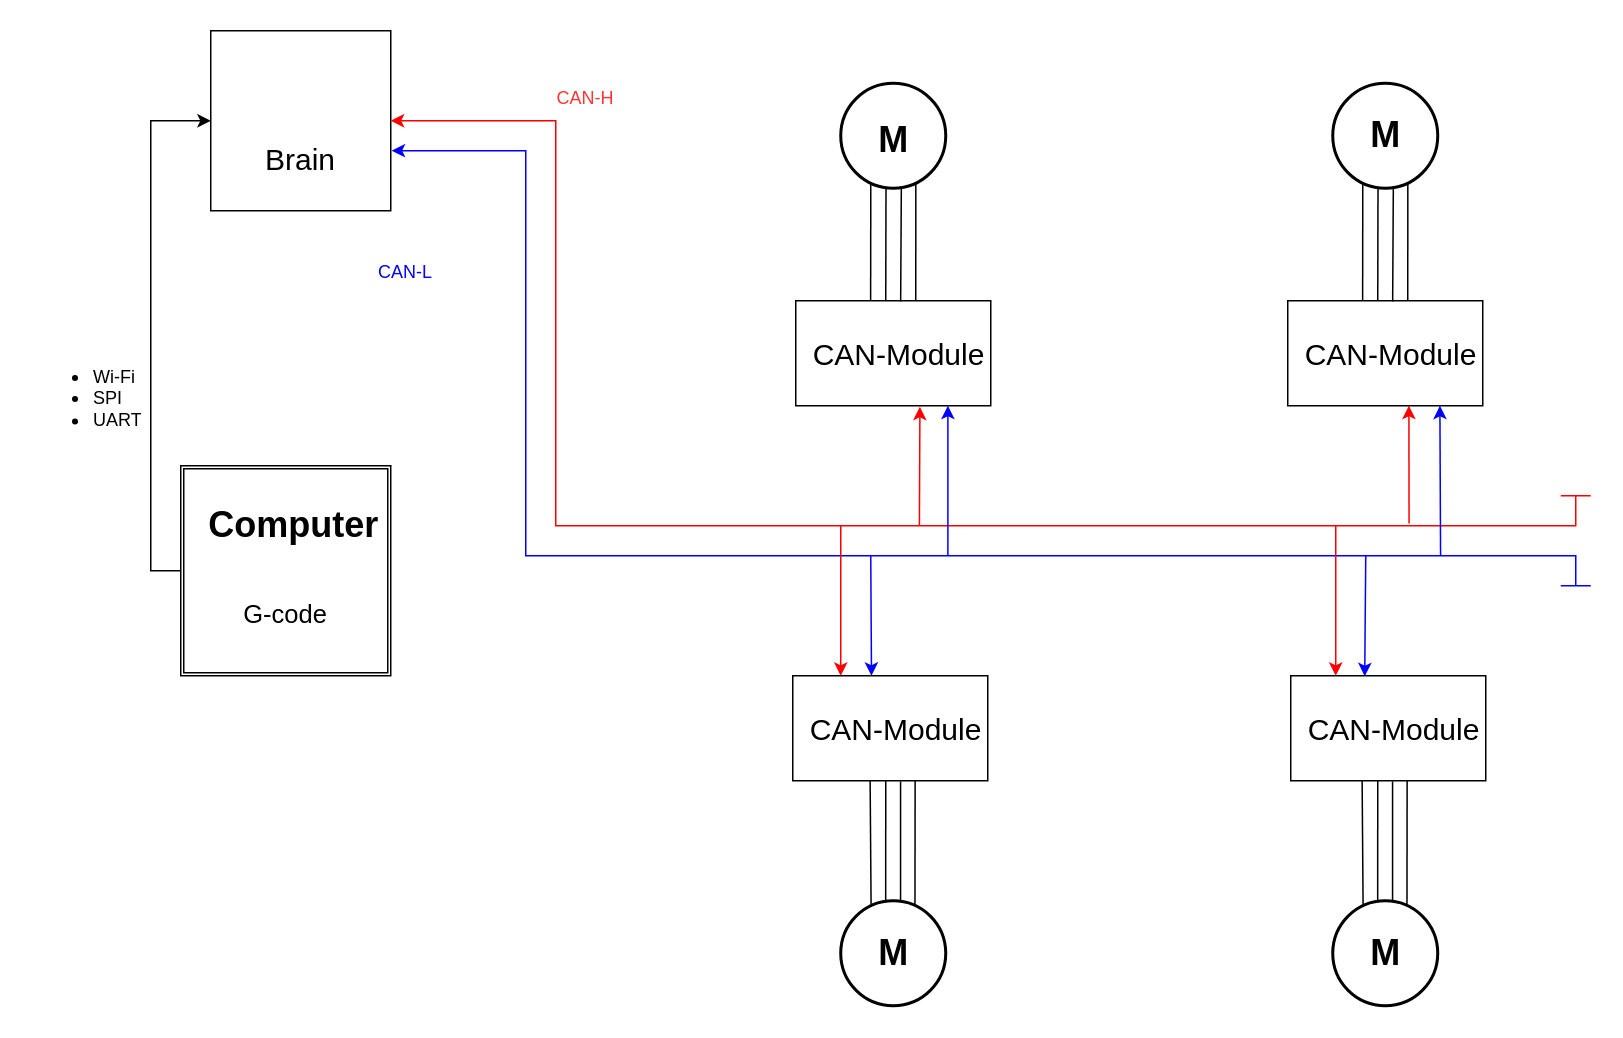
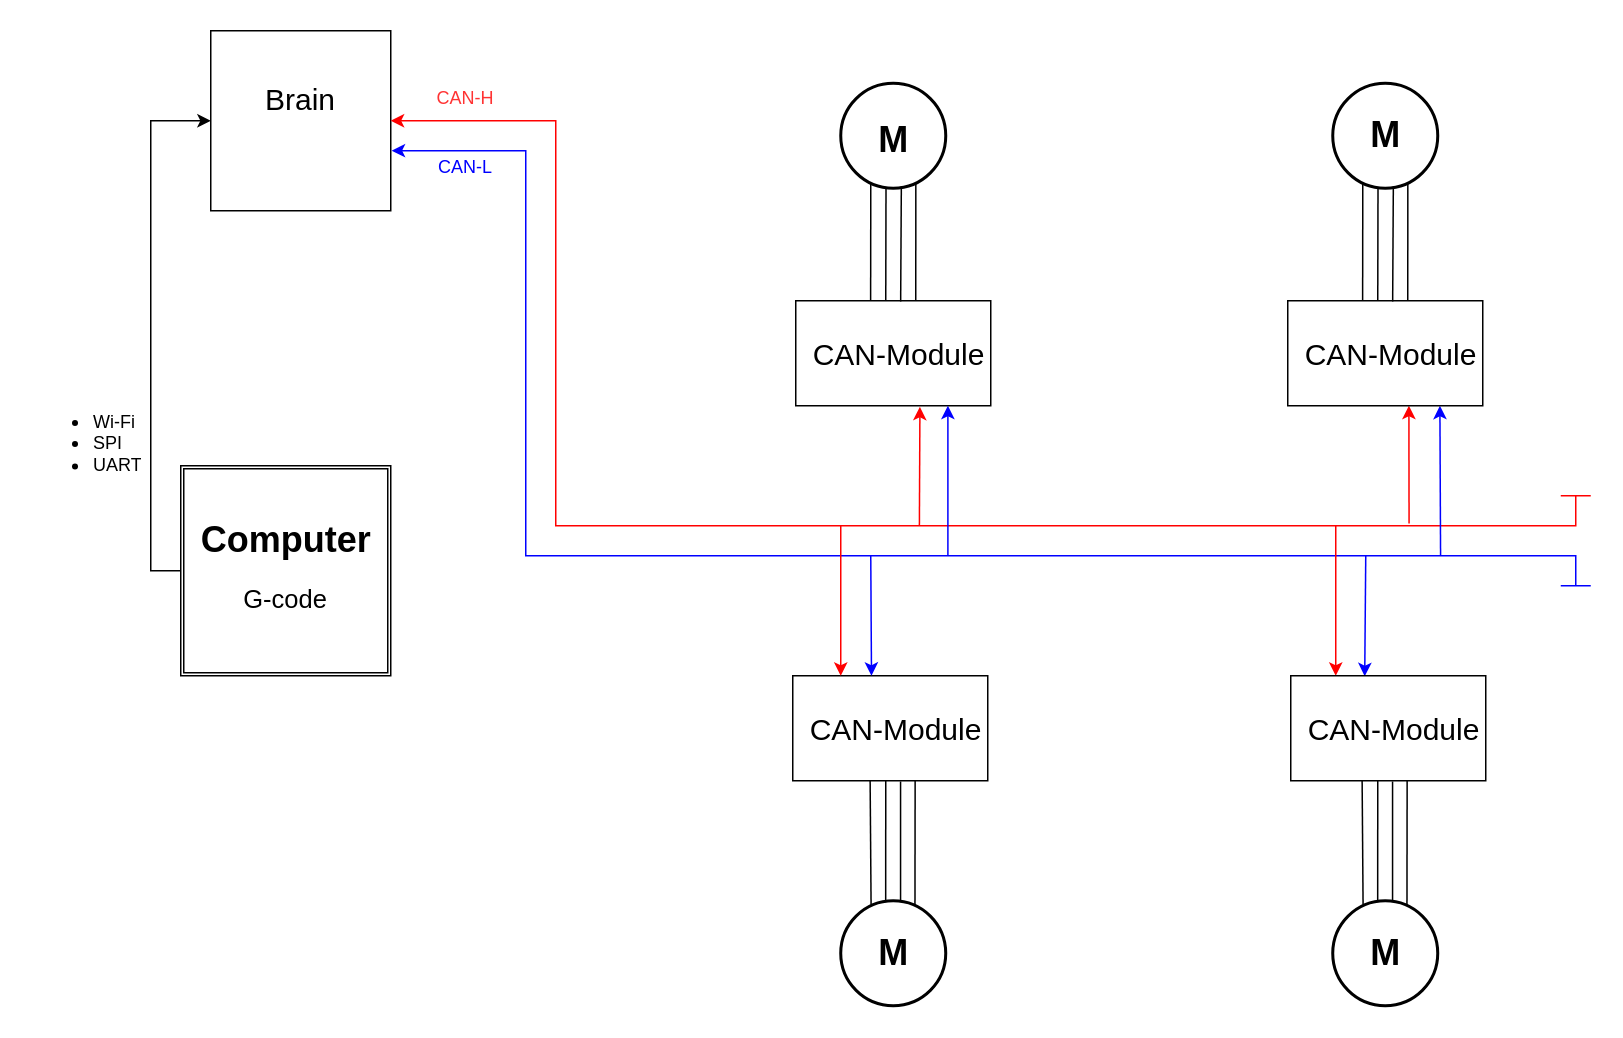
node "CAN-H": moved (586, 98) -> (466, 98)
node "Brain": moved (301, 158) -> (301, 98)
node "CAN-L": moved (406, 273) -> (466, 168)
node "Wi-Fi SPI UART": moved (98, 398) -> (98, 443)
node "Computer": moved (293, 526) -> (286, 541)
node "G-code": moved (286, 616) -> (286, 601)
